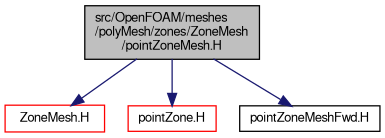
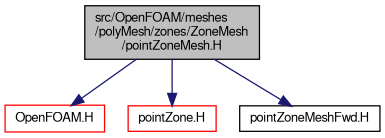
node "ZoneMesh.H": label "ZoneMesh.H" -> "OpenFOAM.H"
